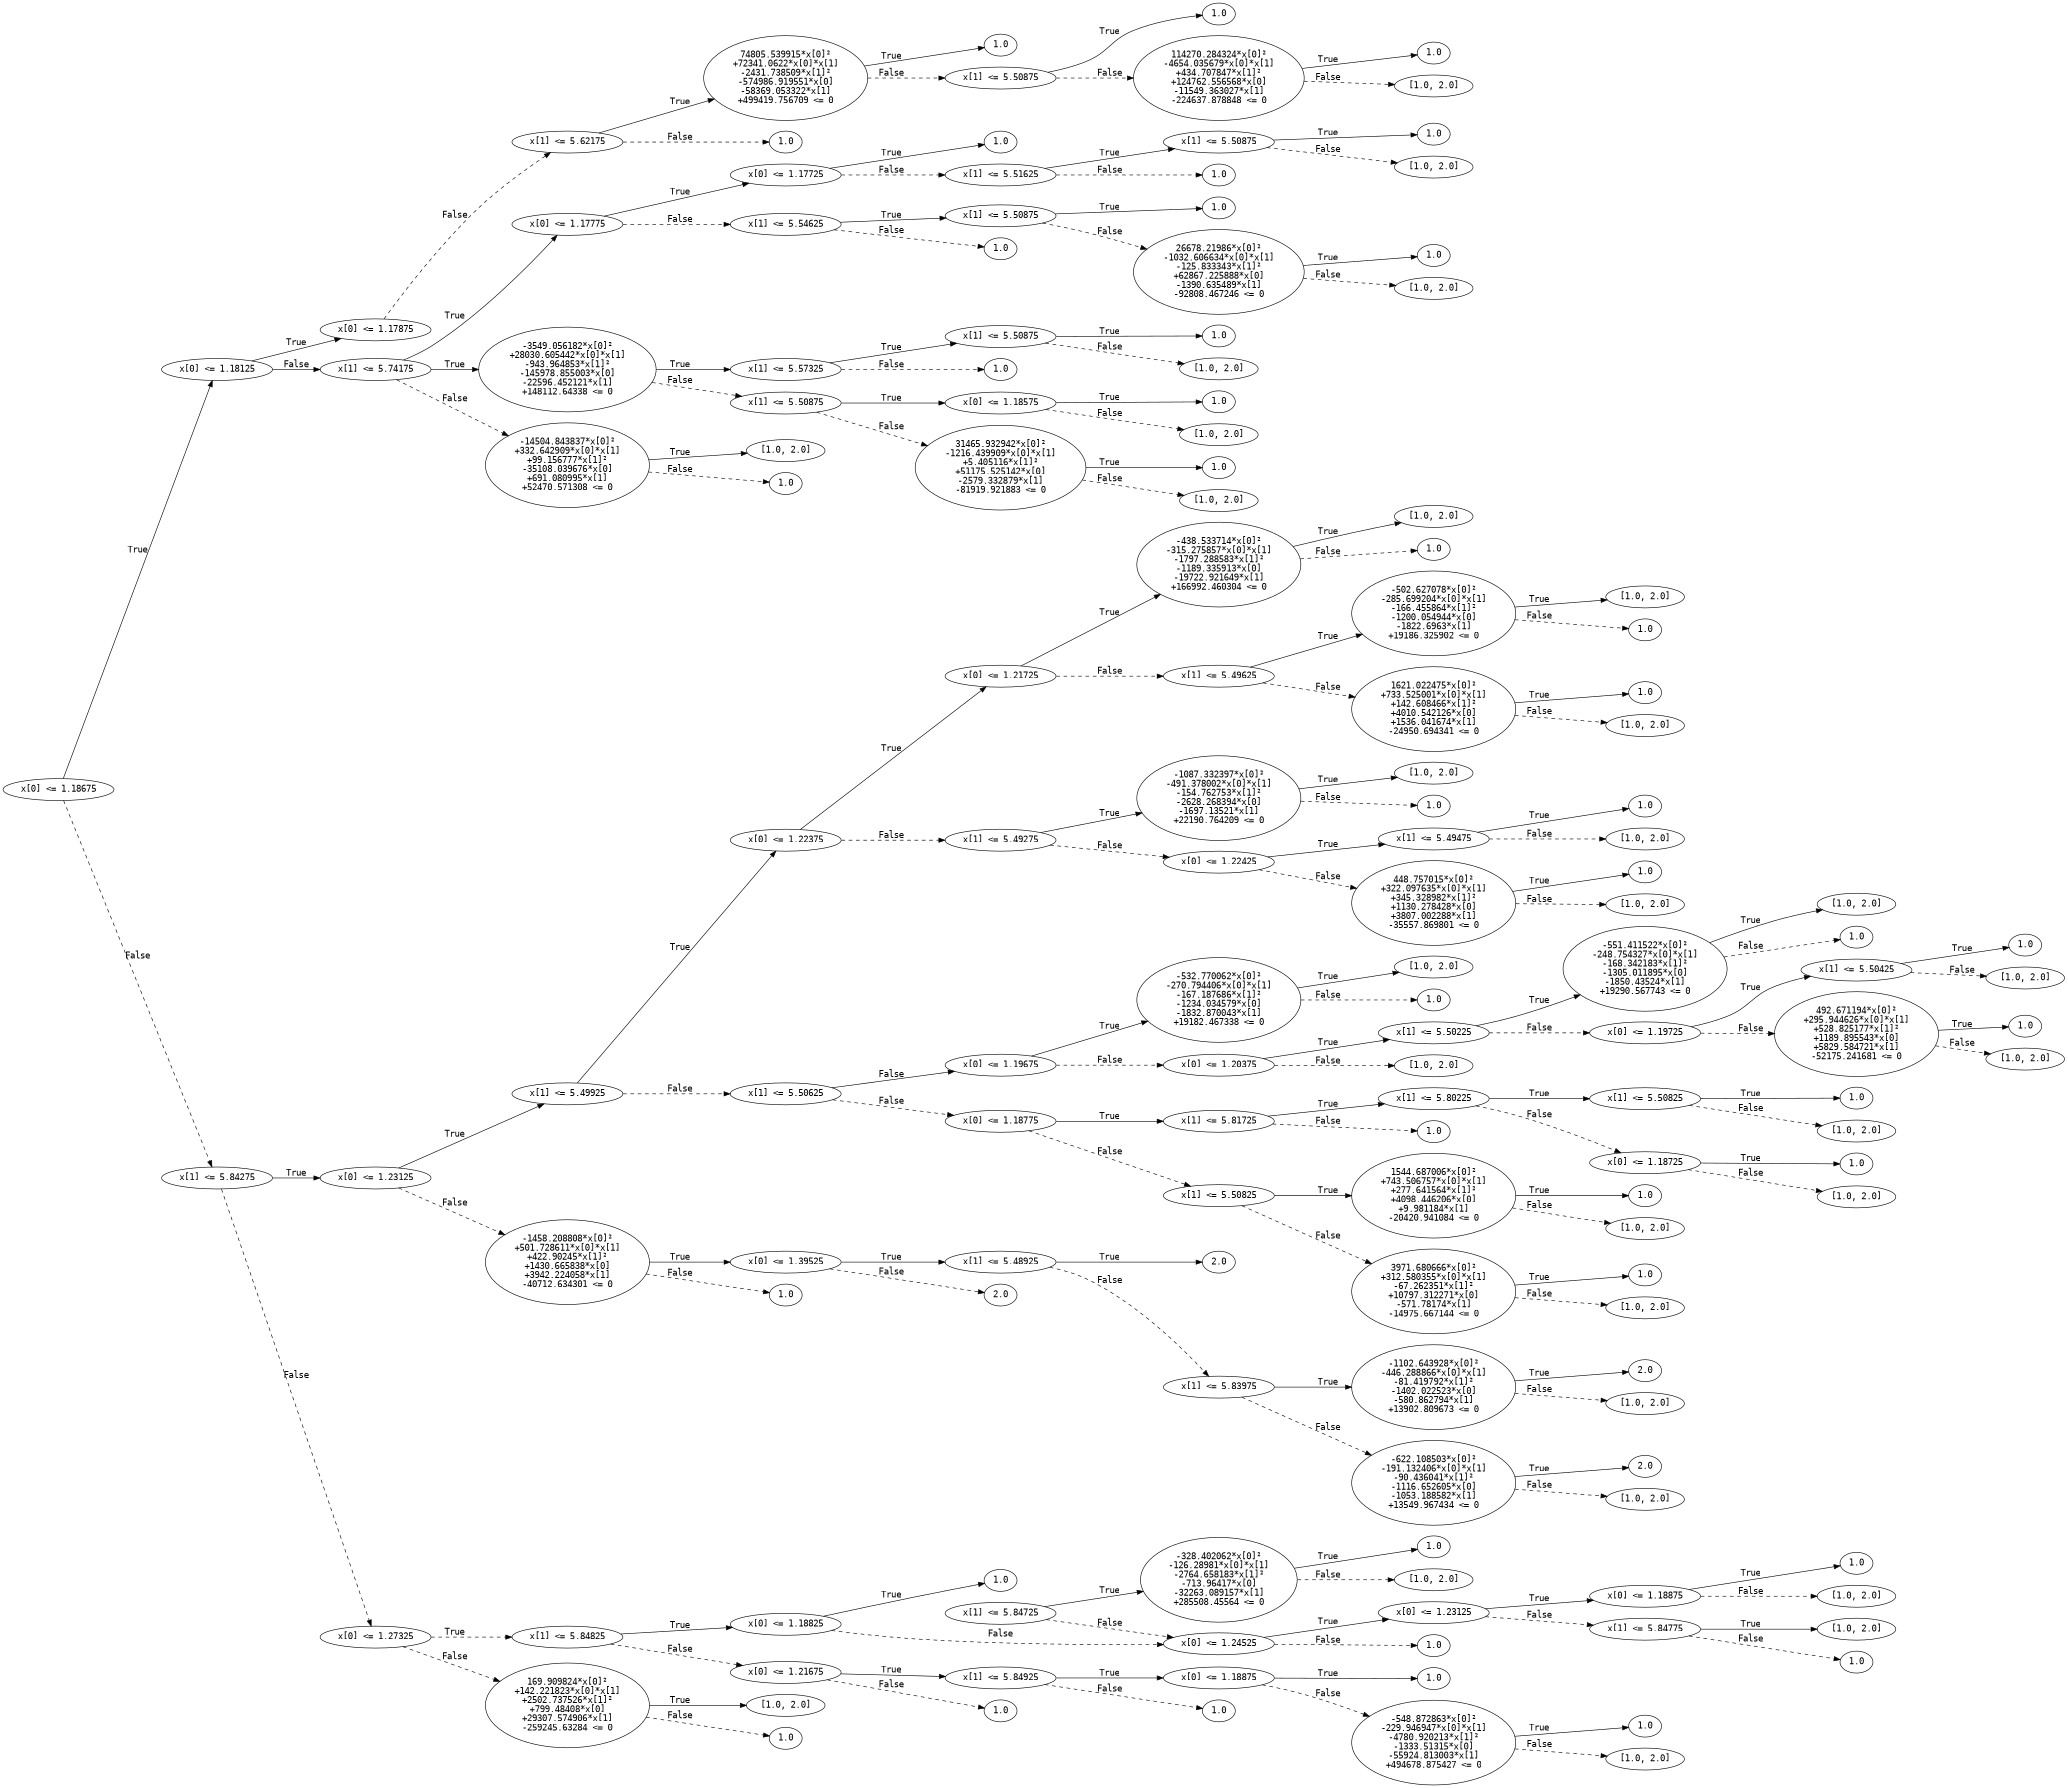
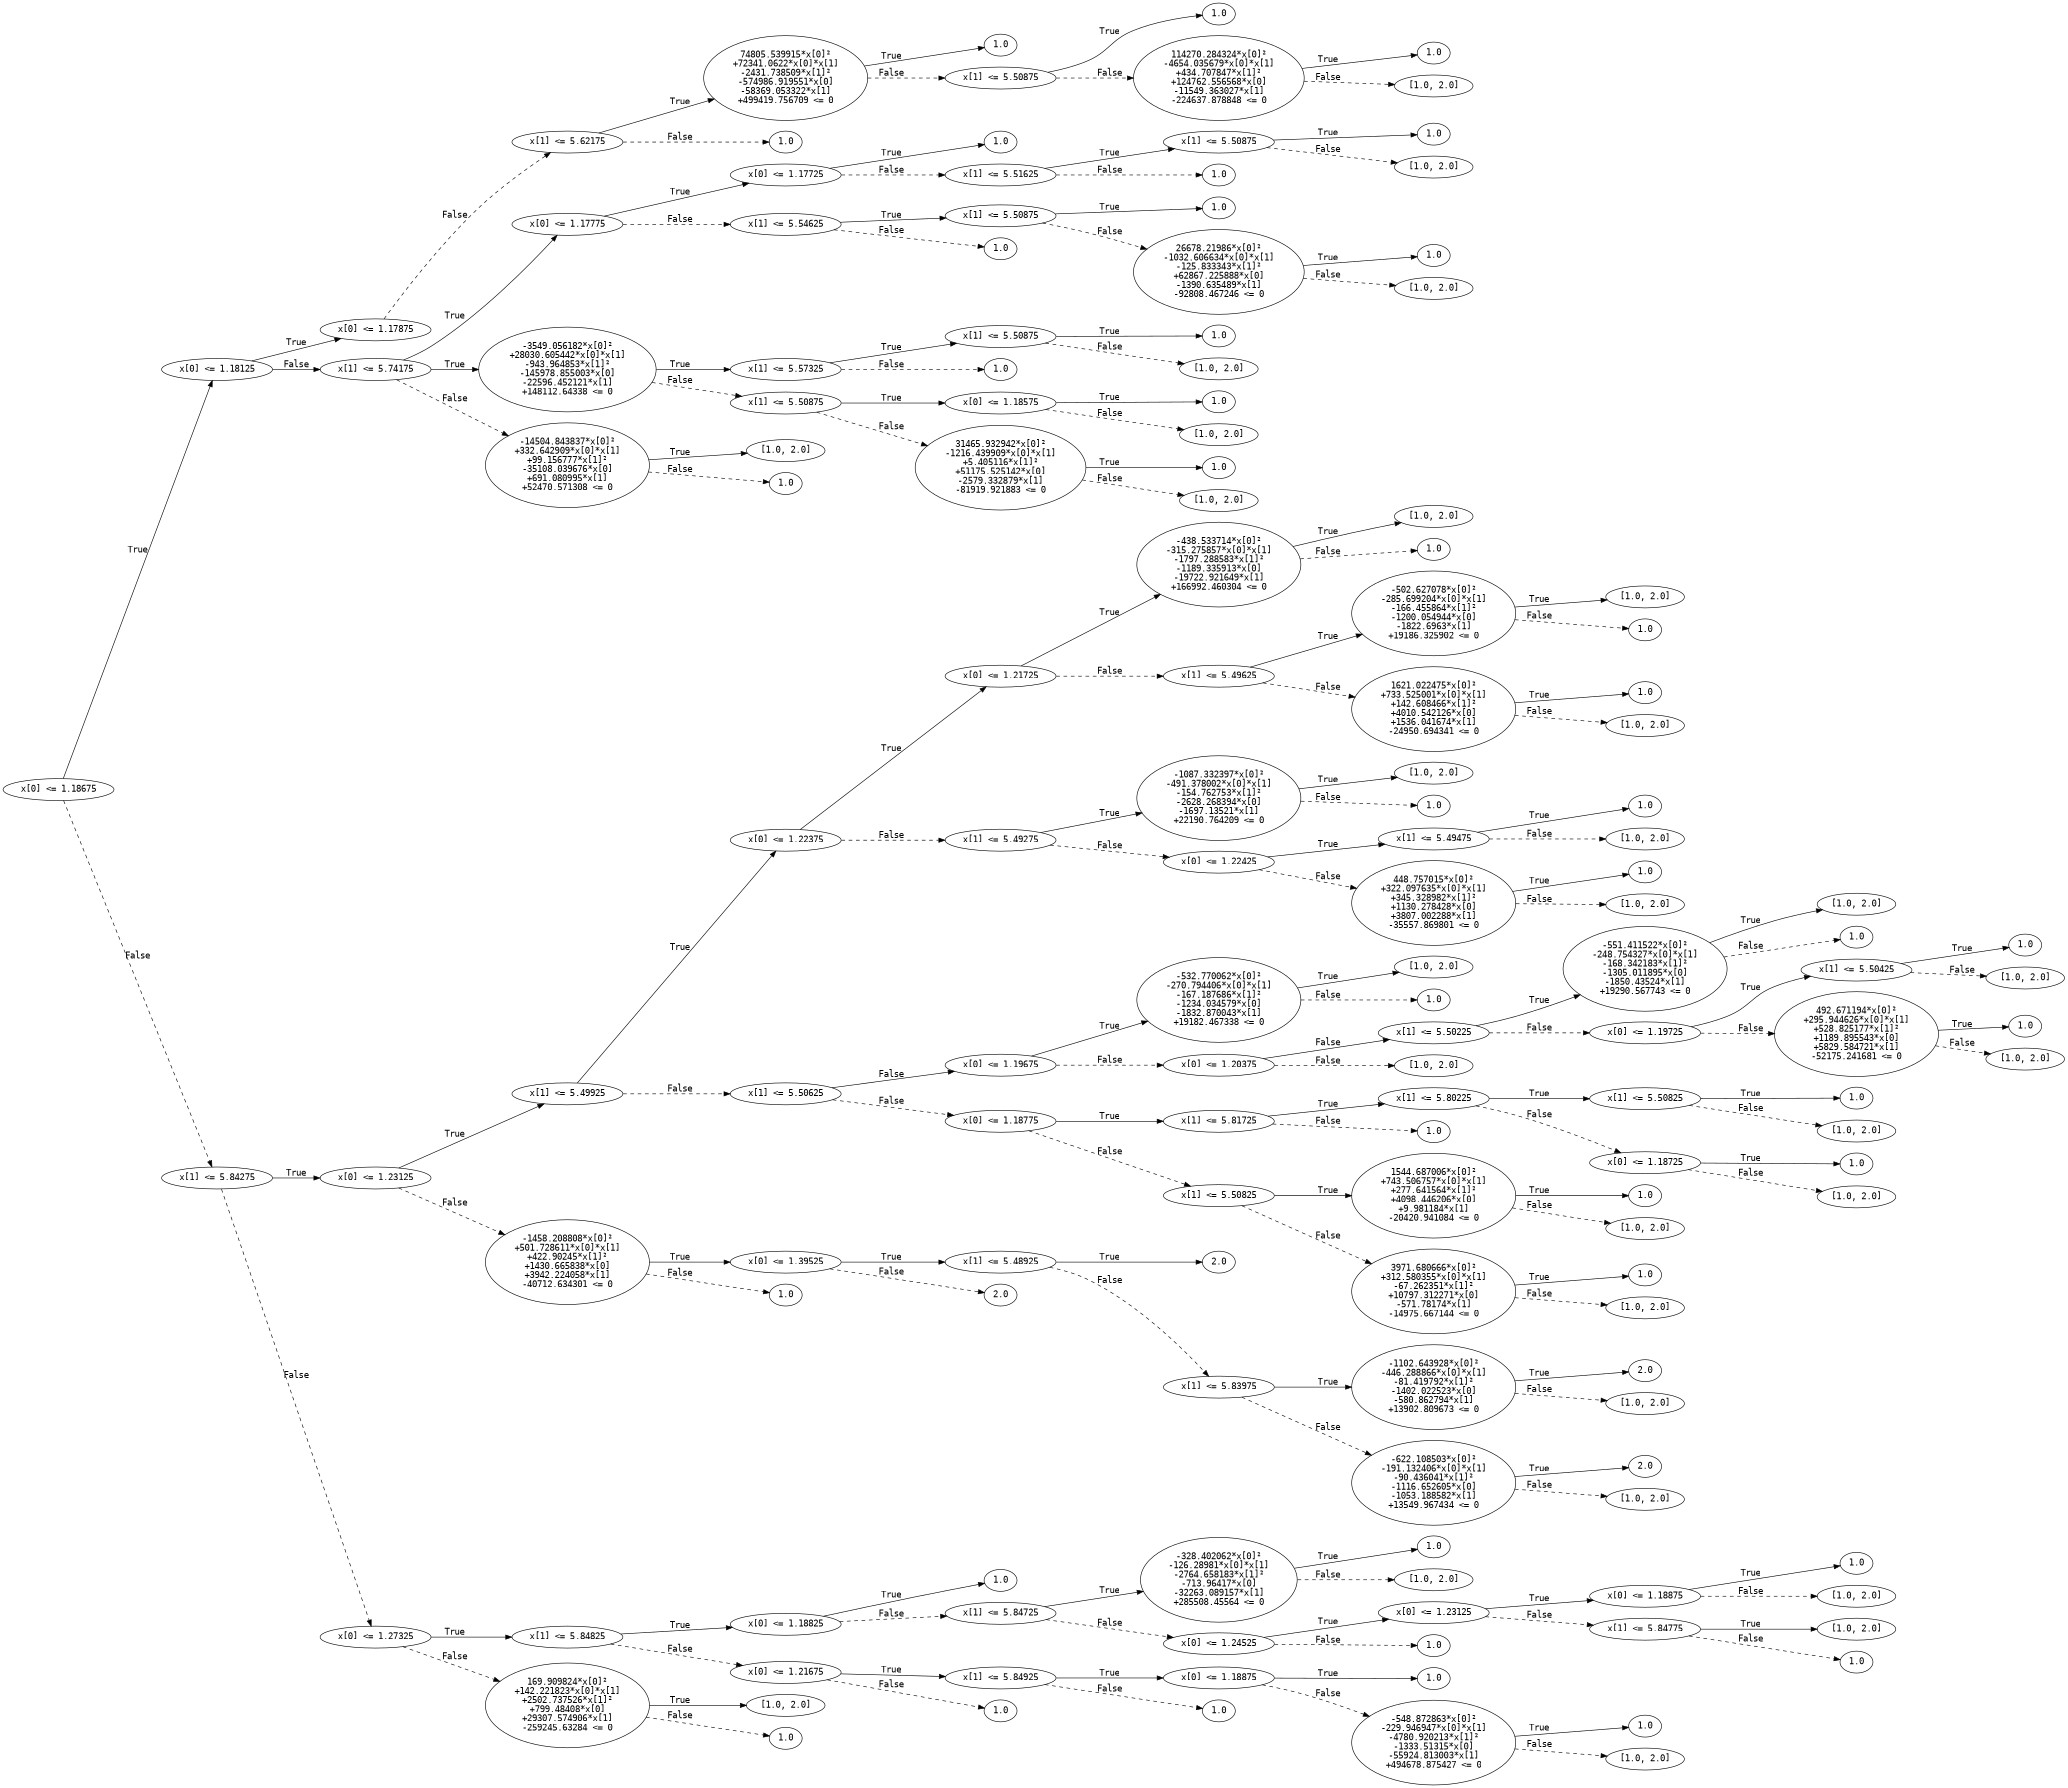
edge "x[0] <= 1.20375" -> "x[1] <= 5.50225": label "True" -> "False"
edge "x[0] <= 1.27325" -> "x[1] <= 5.84825": style dashed -> solid
edge "x[0] <= 1.18825" -> "x[0] <= 1.24525": now "x[0] <= 1.18825" -> "x[1] <= 5.84725"
